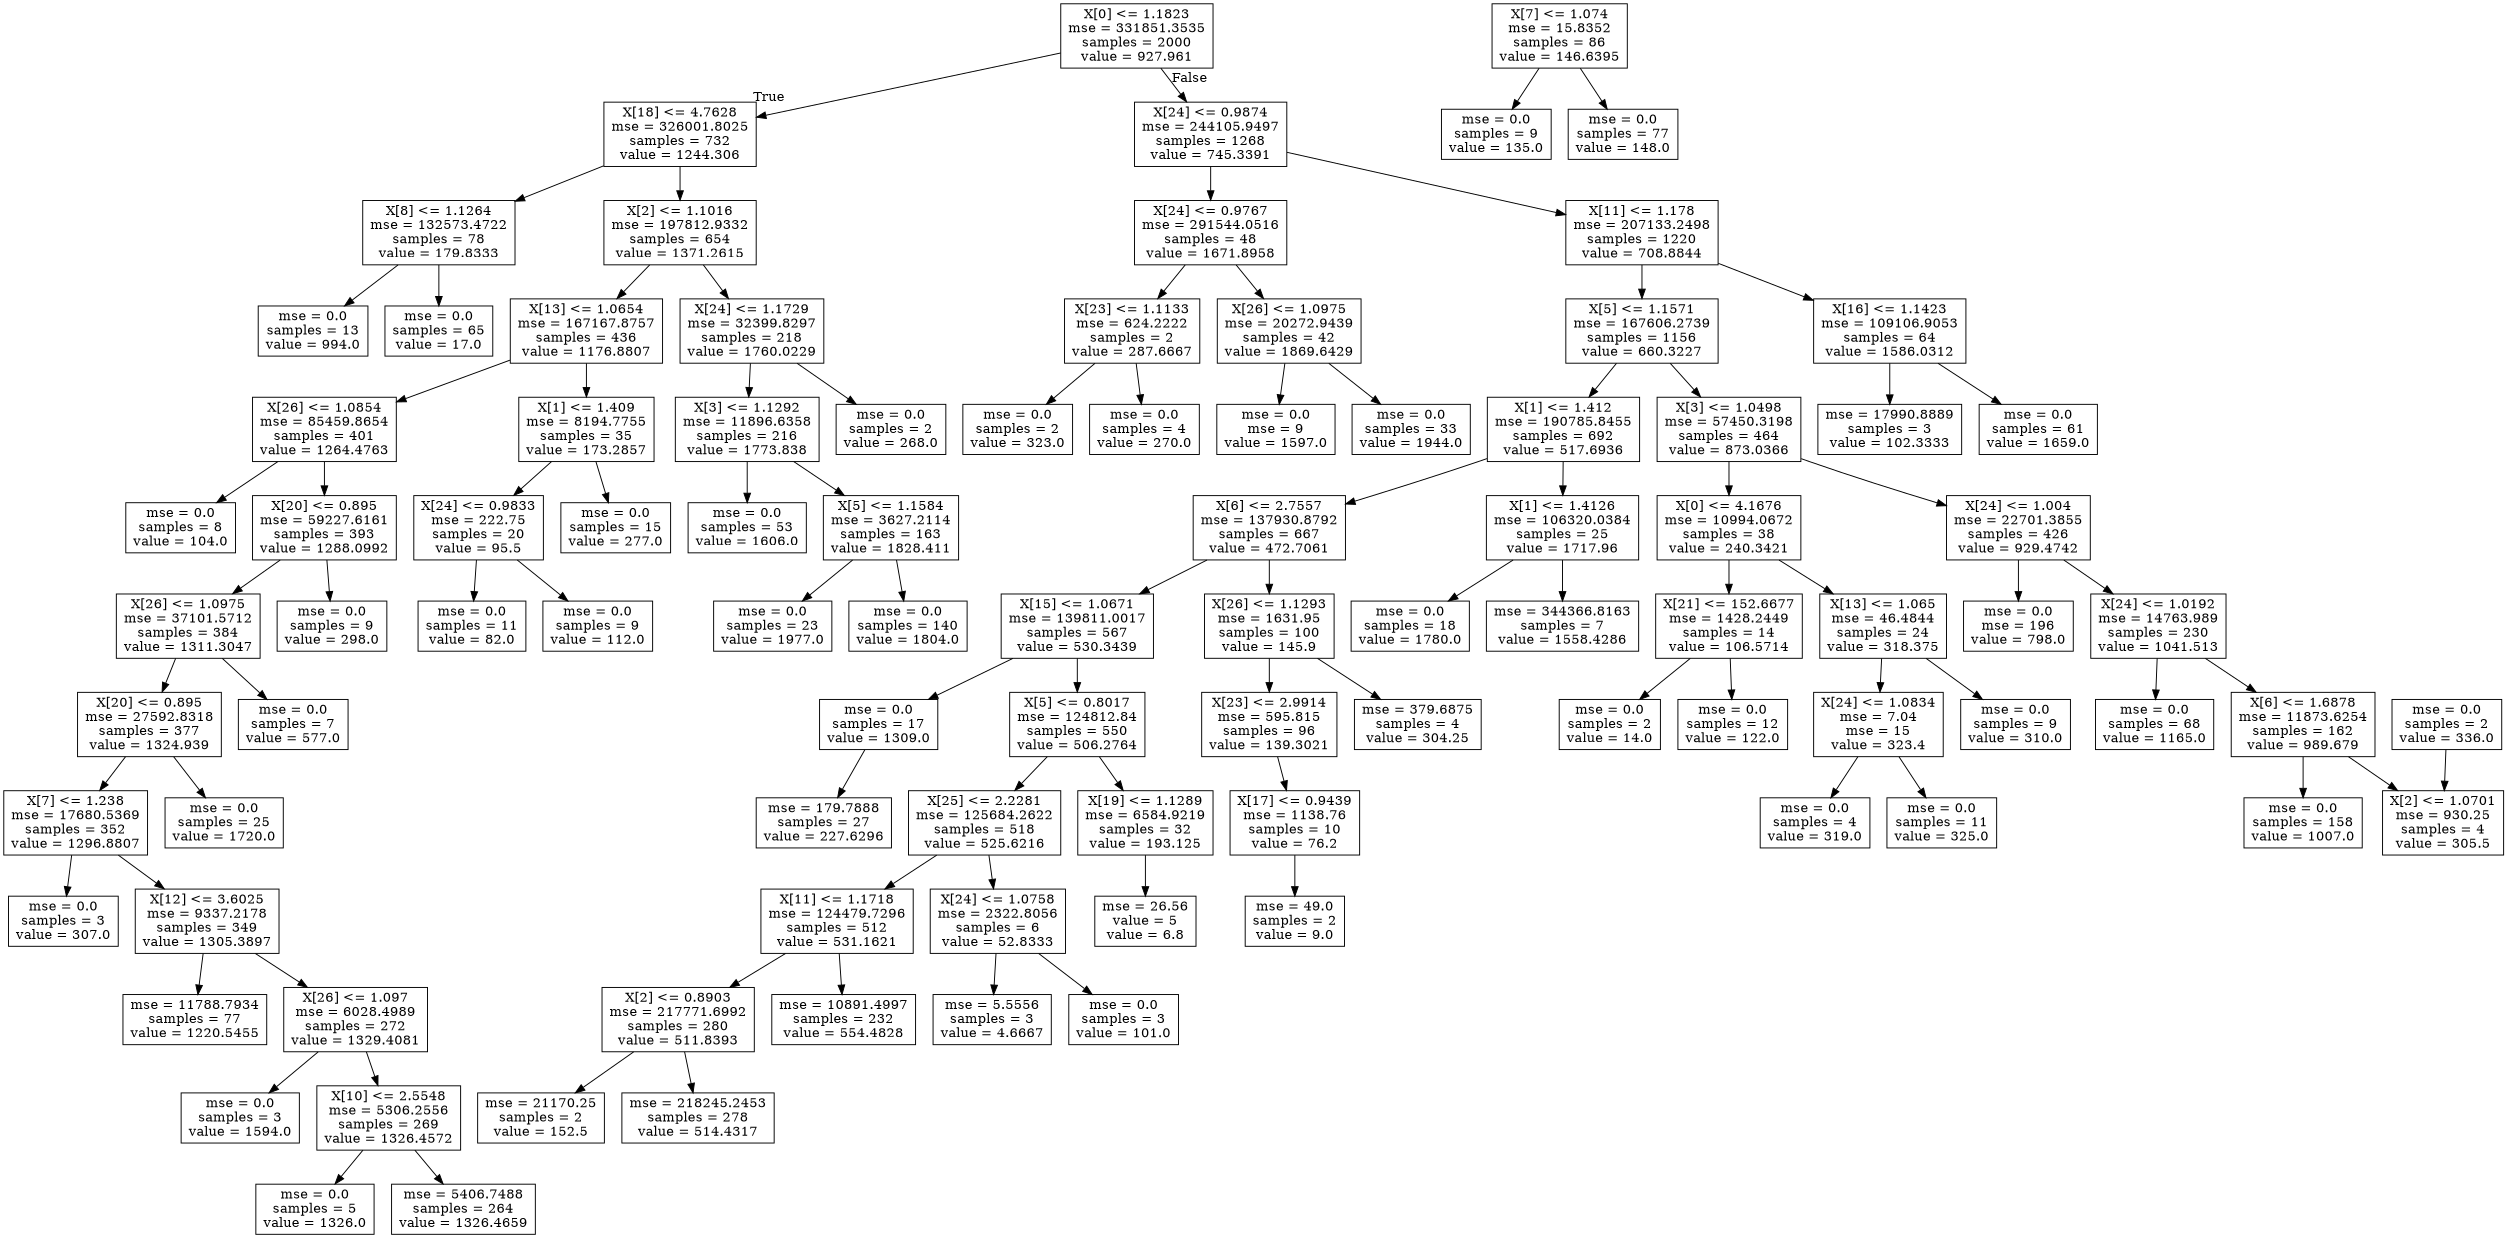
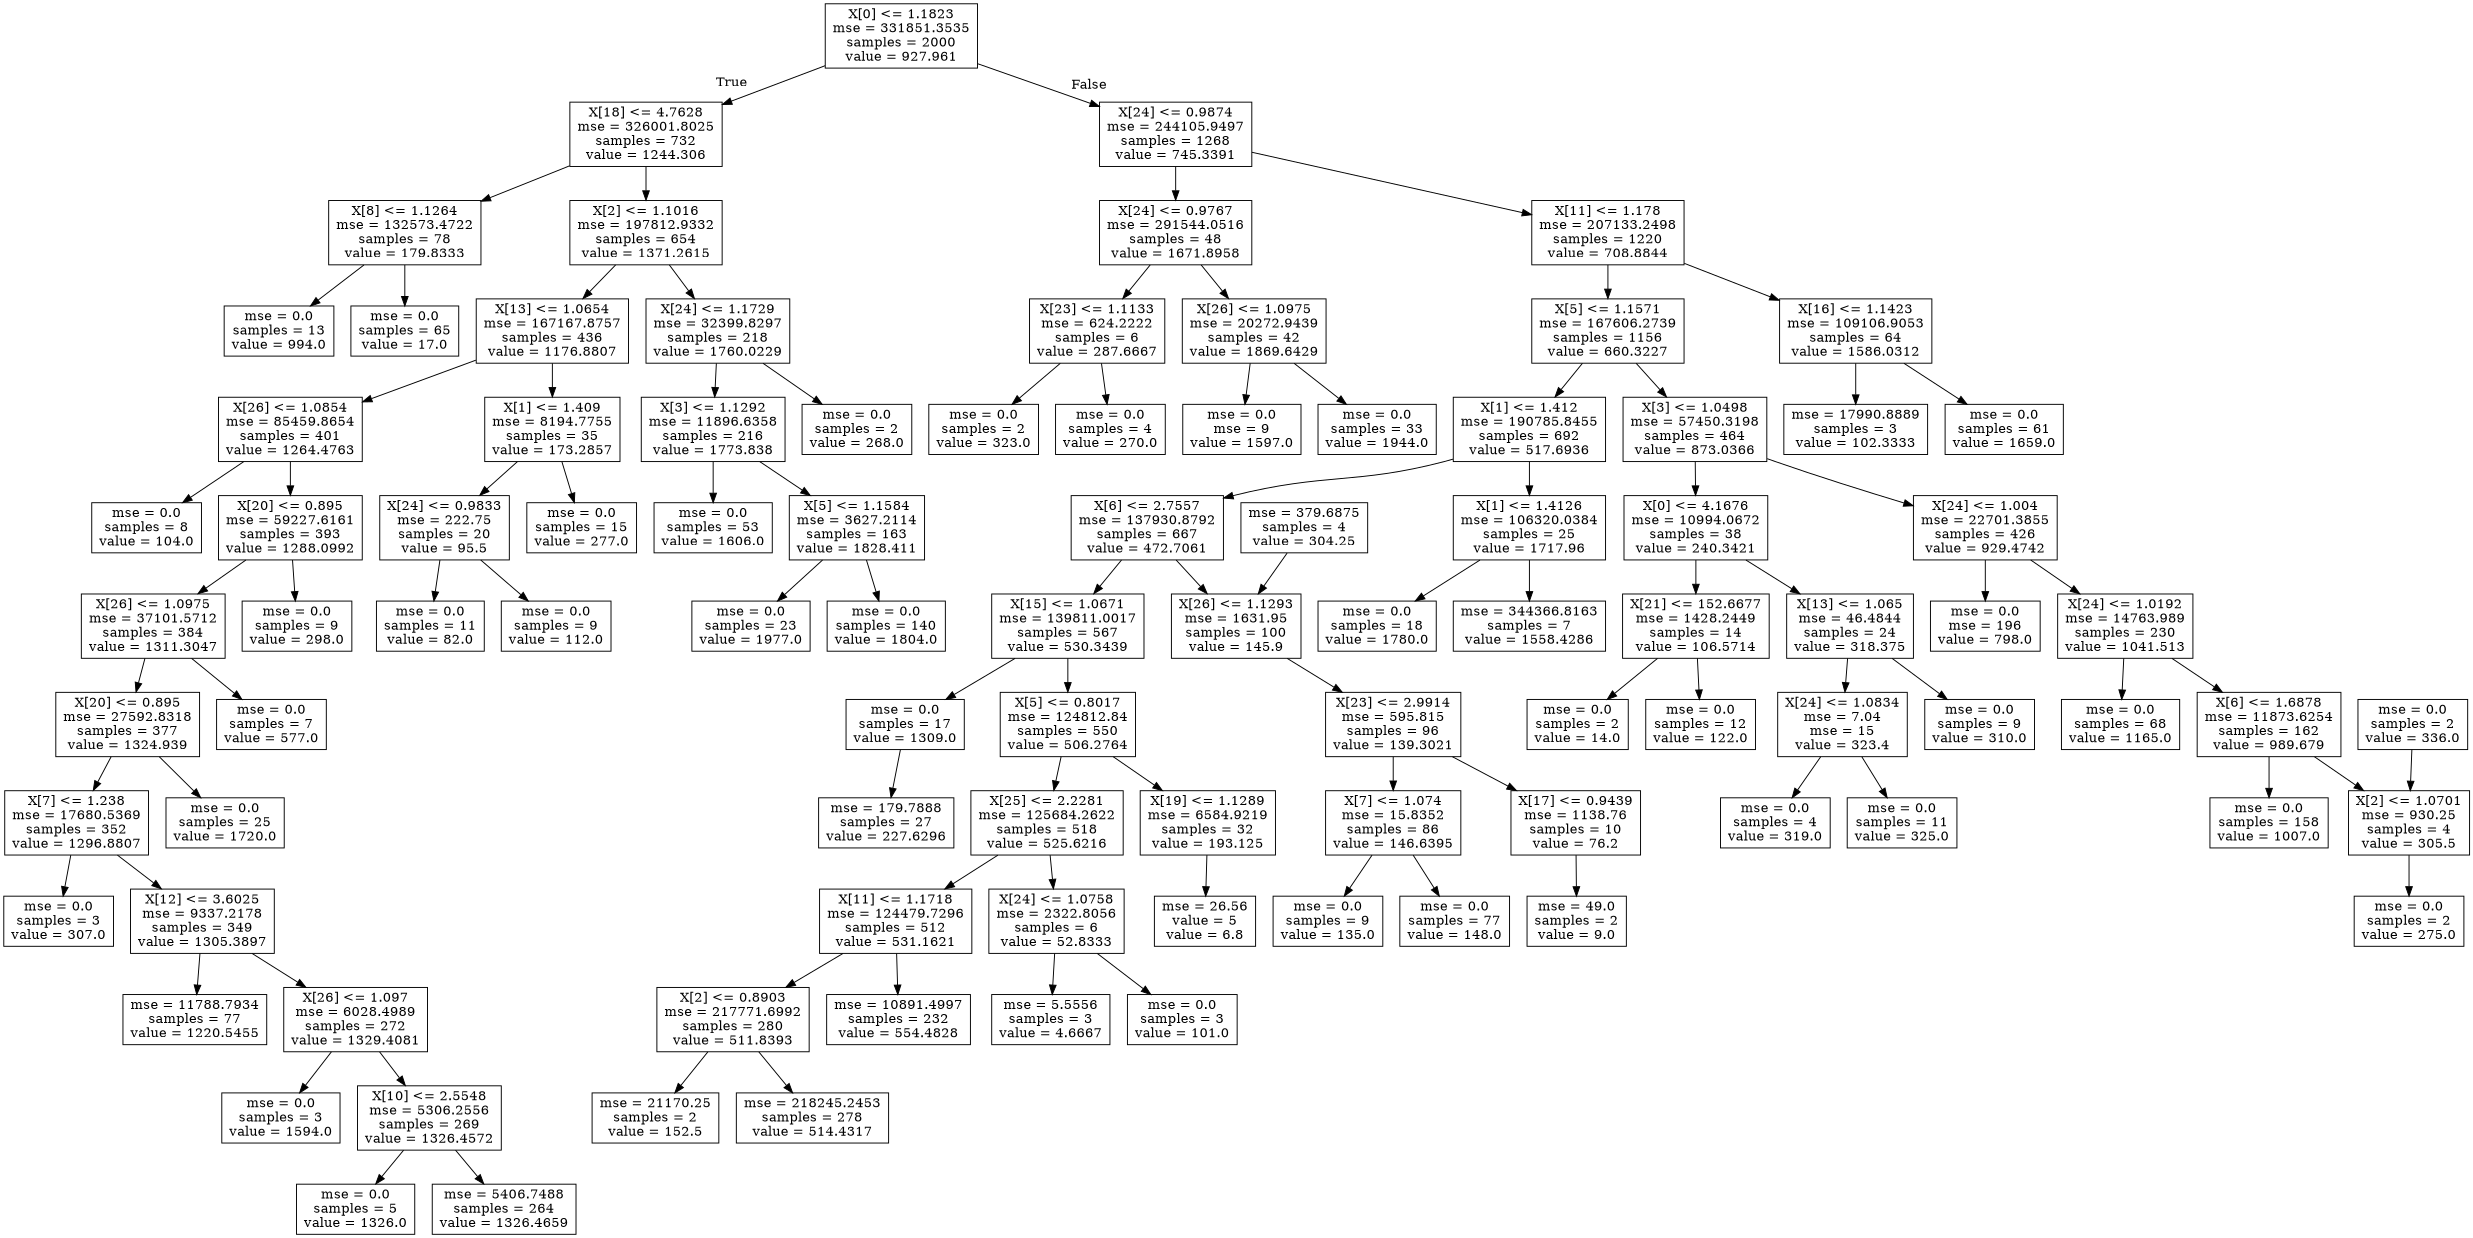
node "X[23] <= 1.1133 mse = 624.2222 samples = 2 value = 287.6667": label "X[23] <= 1.1133 mse = 624.2222 samples = 2 value = 287.6667" -> "X[23] <= 1.1133 mse = 624.2222 samples = 6 value = 287.6667"
edge "X[26] <= 1.1293 mse = 1631.95 samples = 100 value = 145.9" -> "mse = 379.6875 samples = 4 value = 304.25": reversed
edge "X[23] <= 2.9914 mse = 595.815 samples = 96 value = 139.3021" -> "X[7] <= 1.074 mse = 15.8352 samples = 86 value = 146.6395": added
node "mse = 0.0 samples = 2 value = 275.0": added
